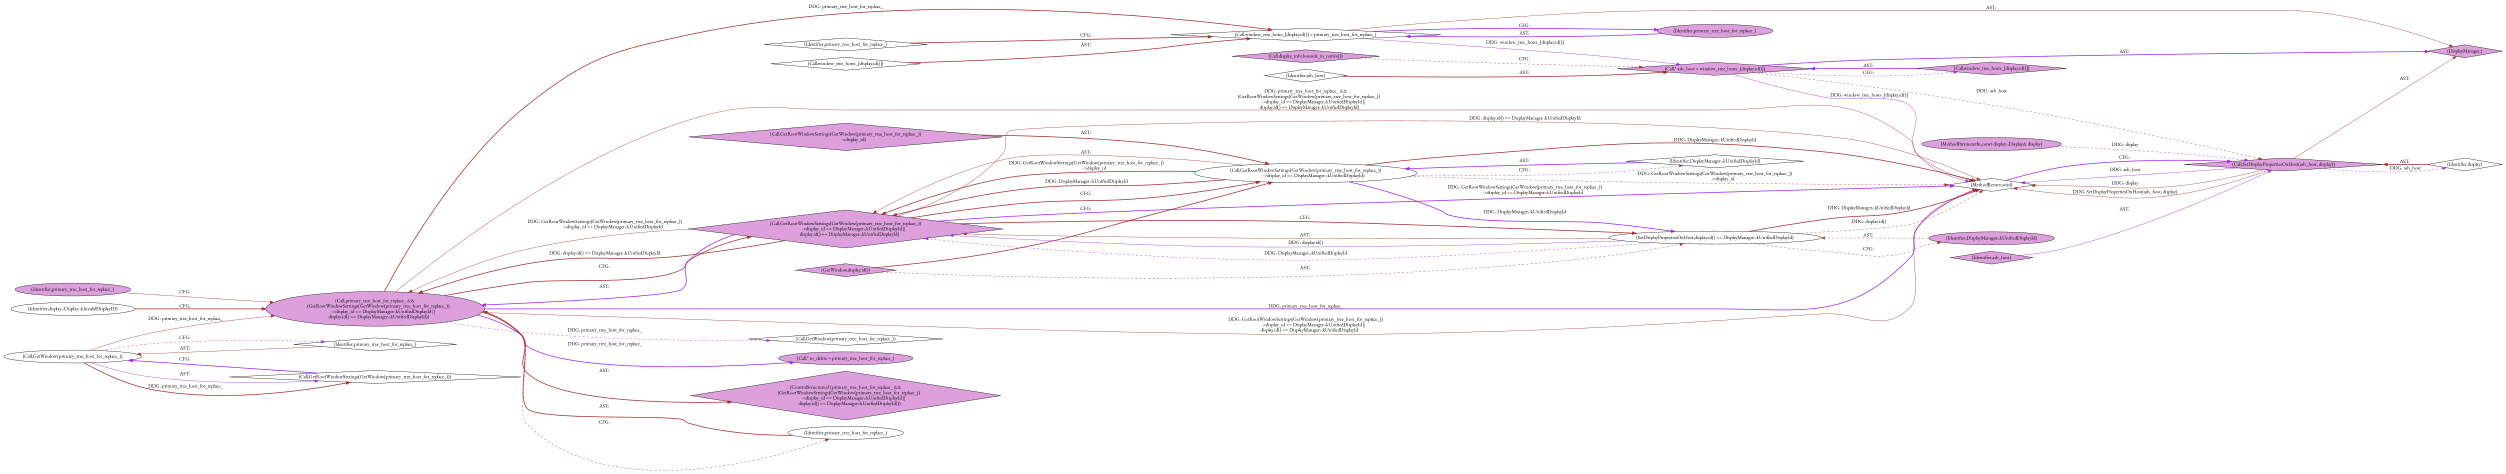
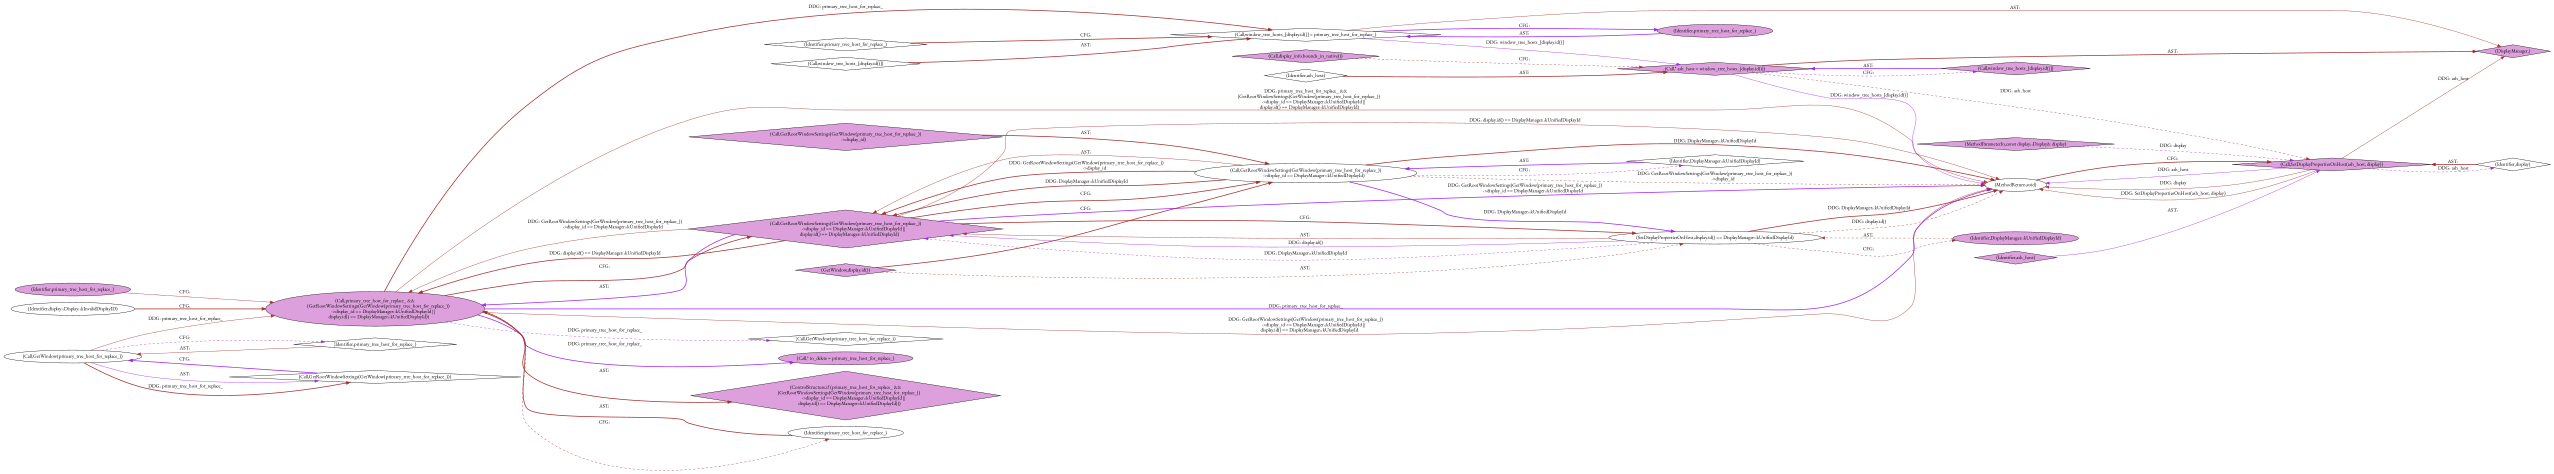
edge "(Call,* ash_host = window_tree_hosts_[display.id()])" -> "(DisplayManager,)": color purple -> brown
edge "(Call,SetDisplayPropertiesOnHost(ash_host, display))" -> "(DisplayManager,)": label "AST: " -> "DDG: ash_host"
node "(MethodParameterIn,const display::Display& display)": shape ellipse -> diamond
edge "(MethodReturn,void)" -> "(Call,SetDisplayPropertiesOnHost(ash_host, display))": color purple -> brown
node "(MethodReturn,void)": shape diamond -> ellipse
